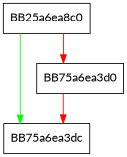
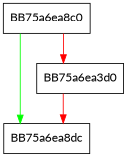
node "BB25a6ea8c0": label "BB25a6ea8c0" -> "BB75a6ea8c0"
node "BB75a6ea3dc": label "BB75a6ea3dc" -> "BB75a6ea8dc"
